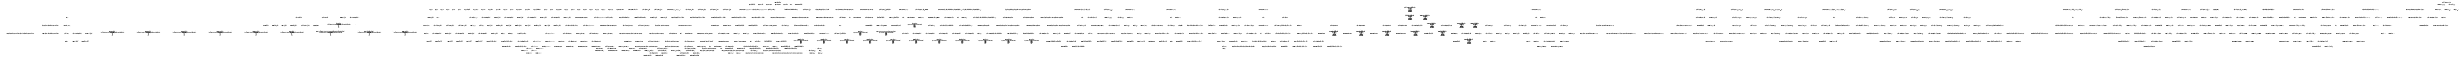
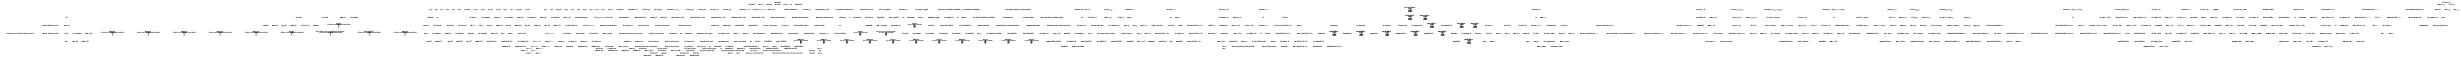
node "(LOCAL,v22: wpa_state_machine *)": removed
node "(IDENTIFIER,v17,!v17->sa_query_count)": added
